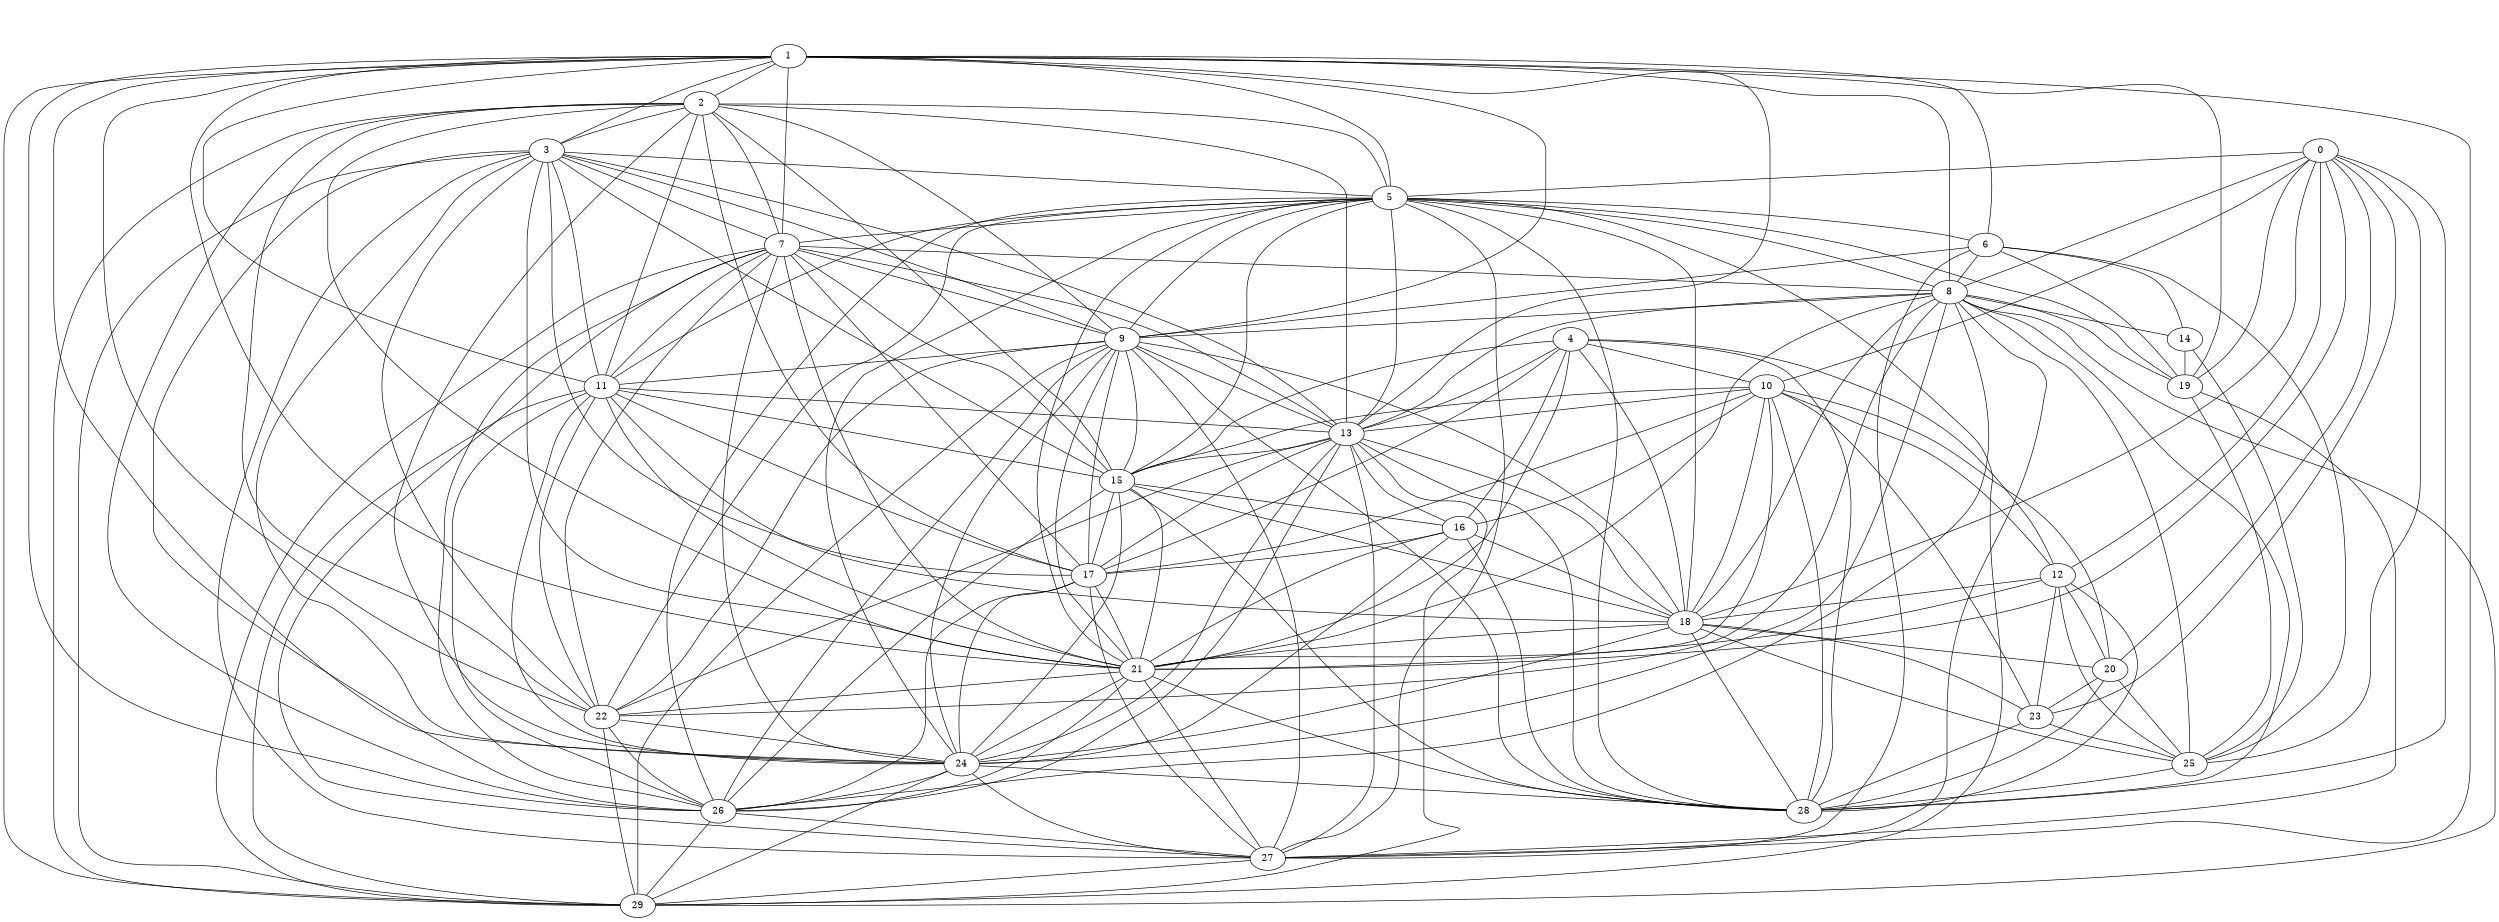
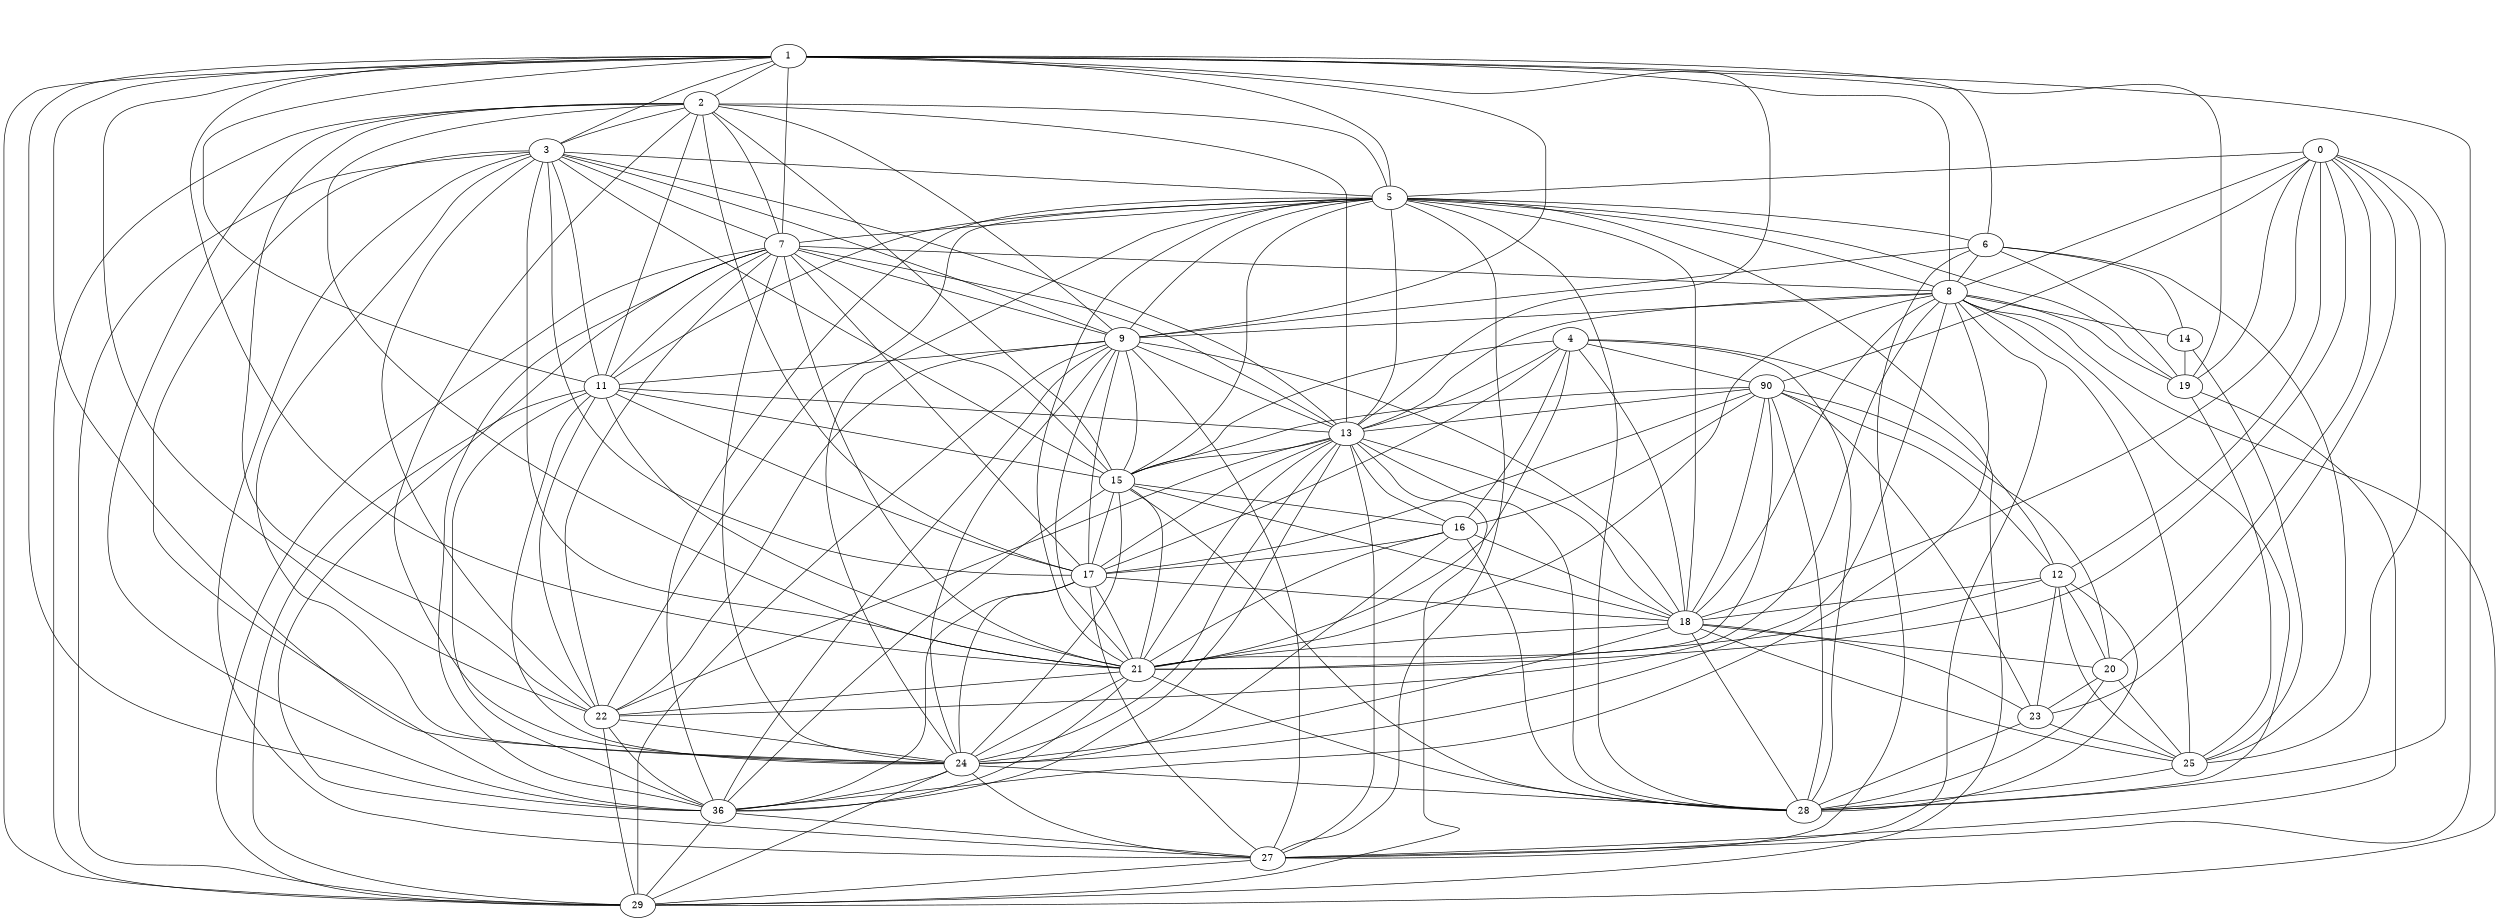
node "10": label "10" -> "90"
edge "9" -- "28": removed
edge "11" -- "18": now "17" -- "18"
edge "21" -- "27": now "21" -- "13"
node "26": label "26" -> "36"
